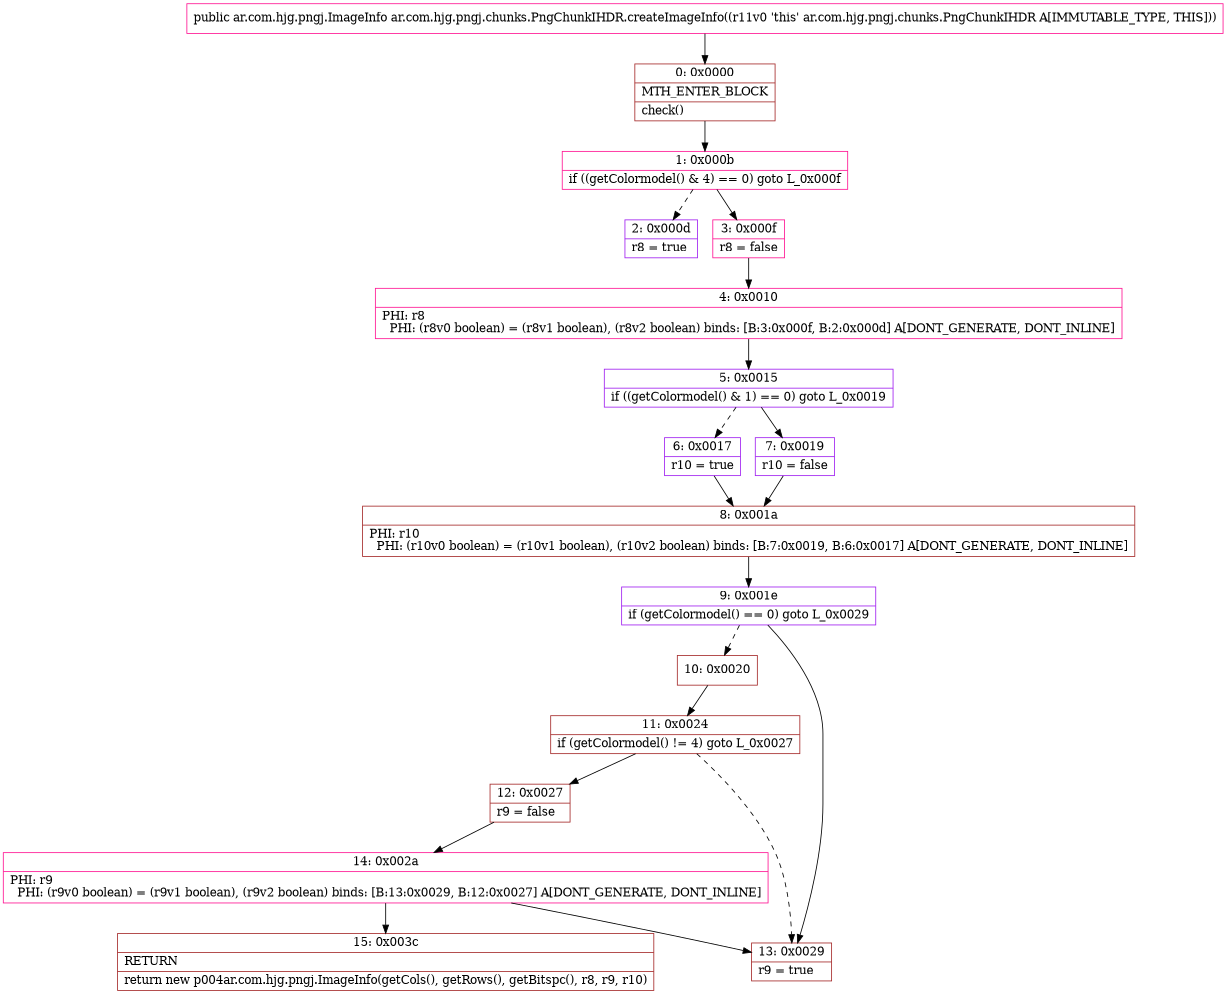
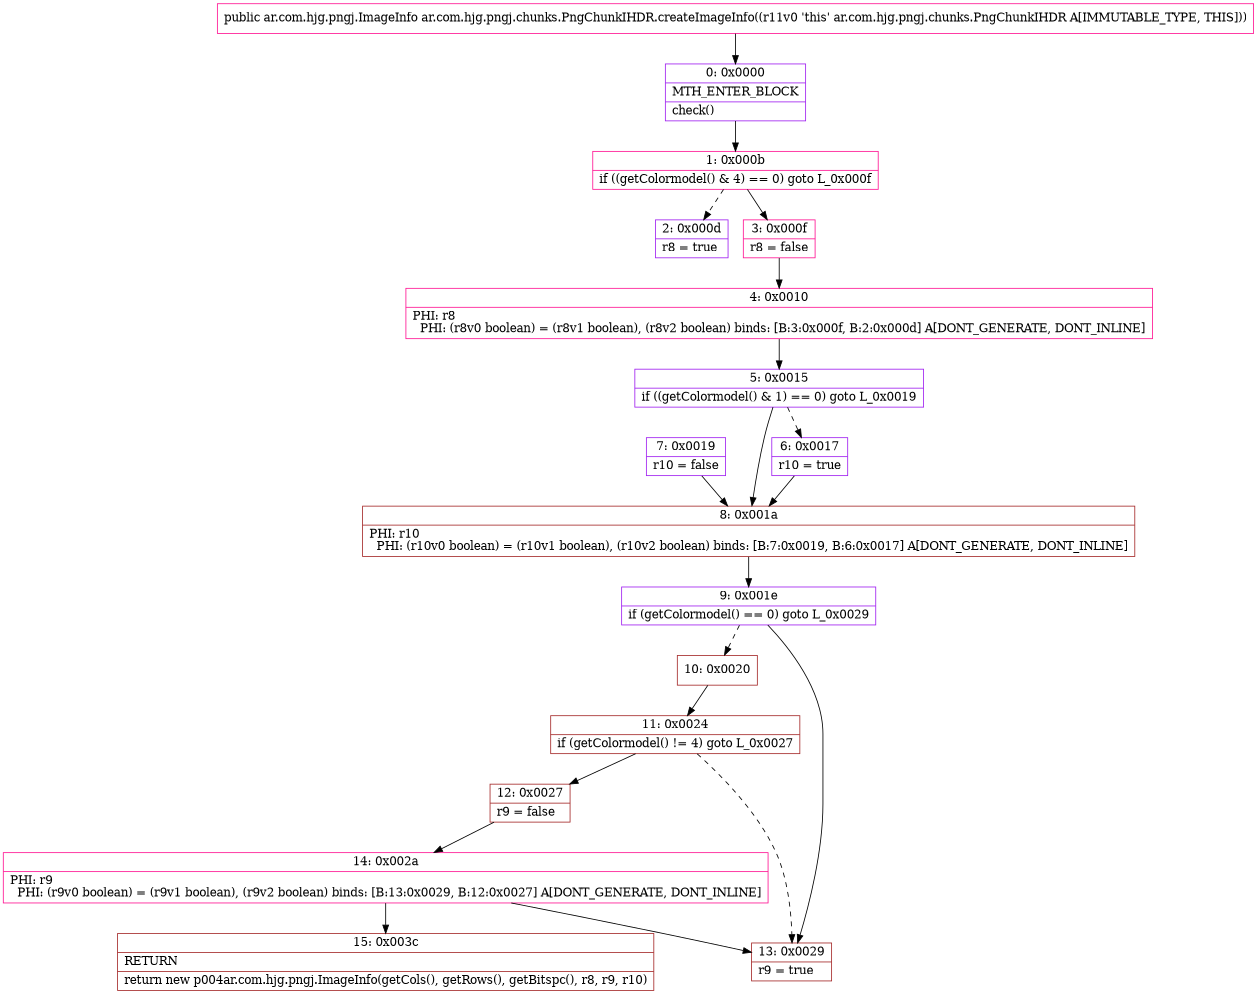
node "0: 0x0000": color brown -> purple
edge "5: 0x0015" -> "7: 0x0019": now "5: 0x0015" -> "8: 0x001a"
